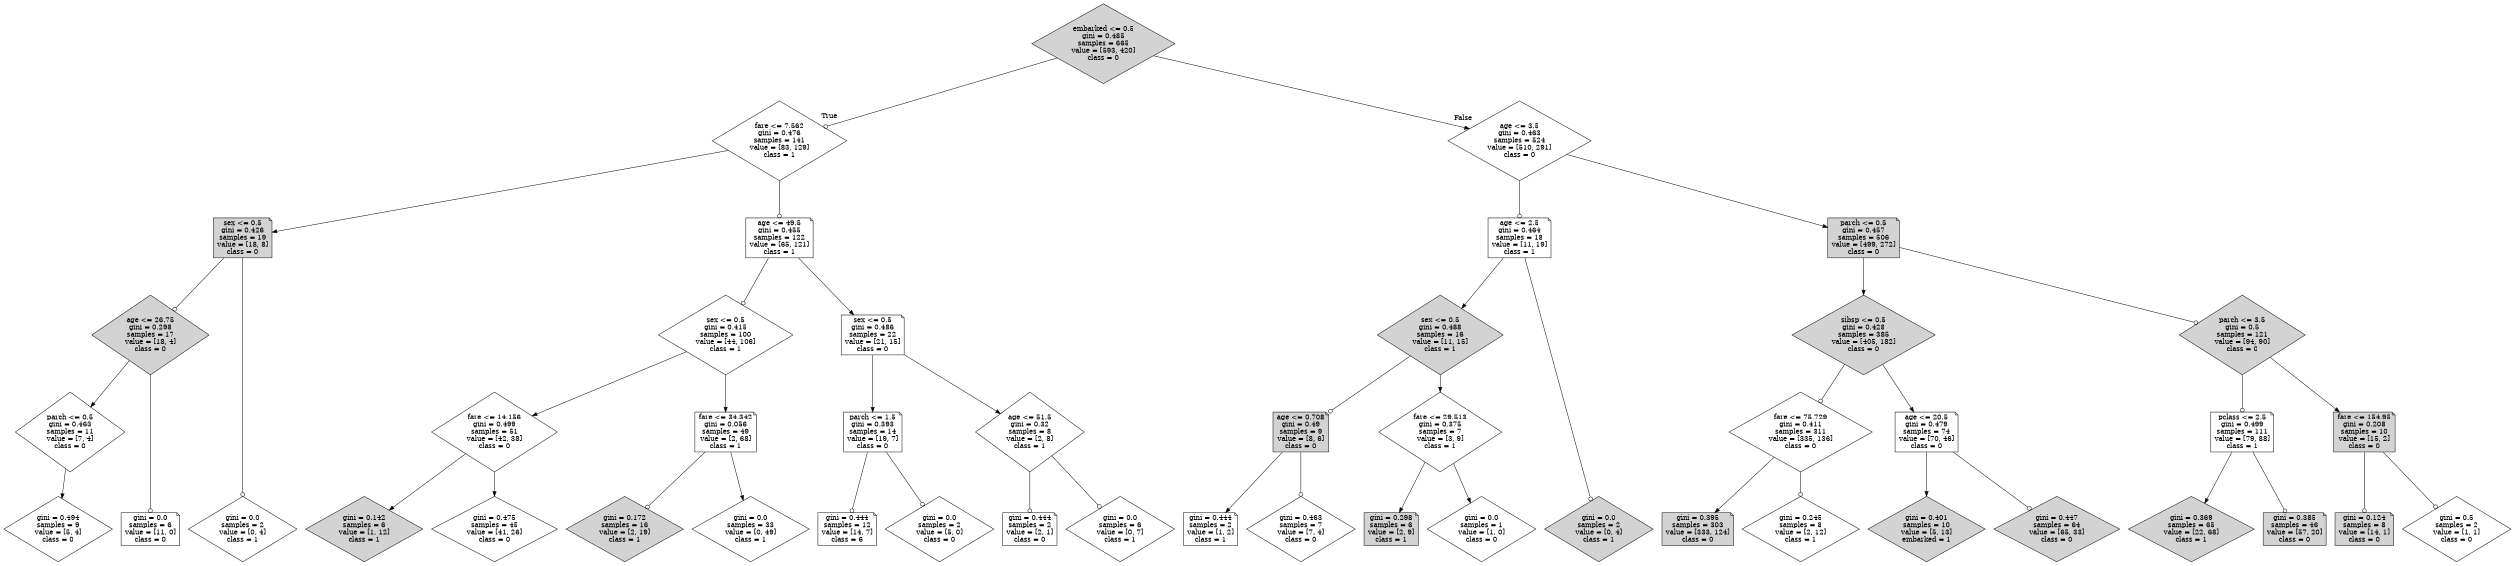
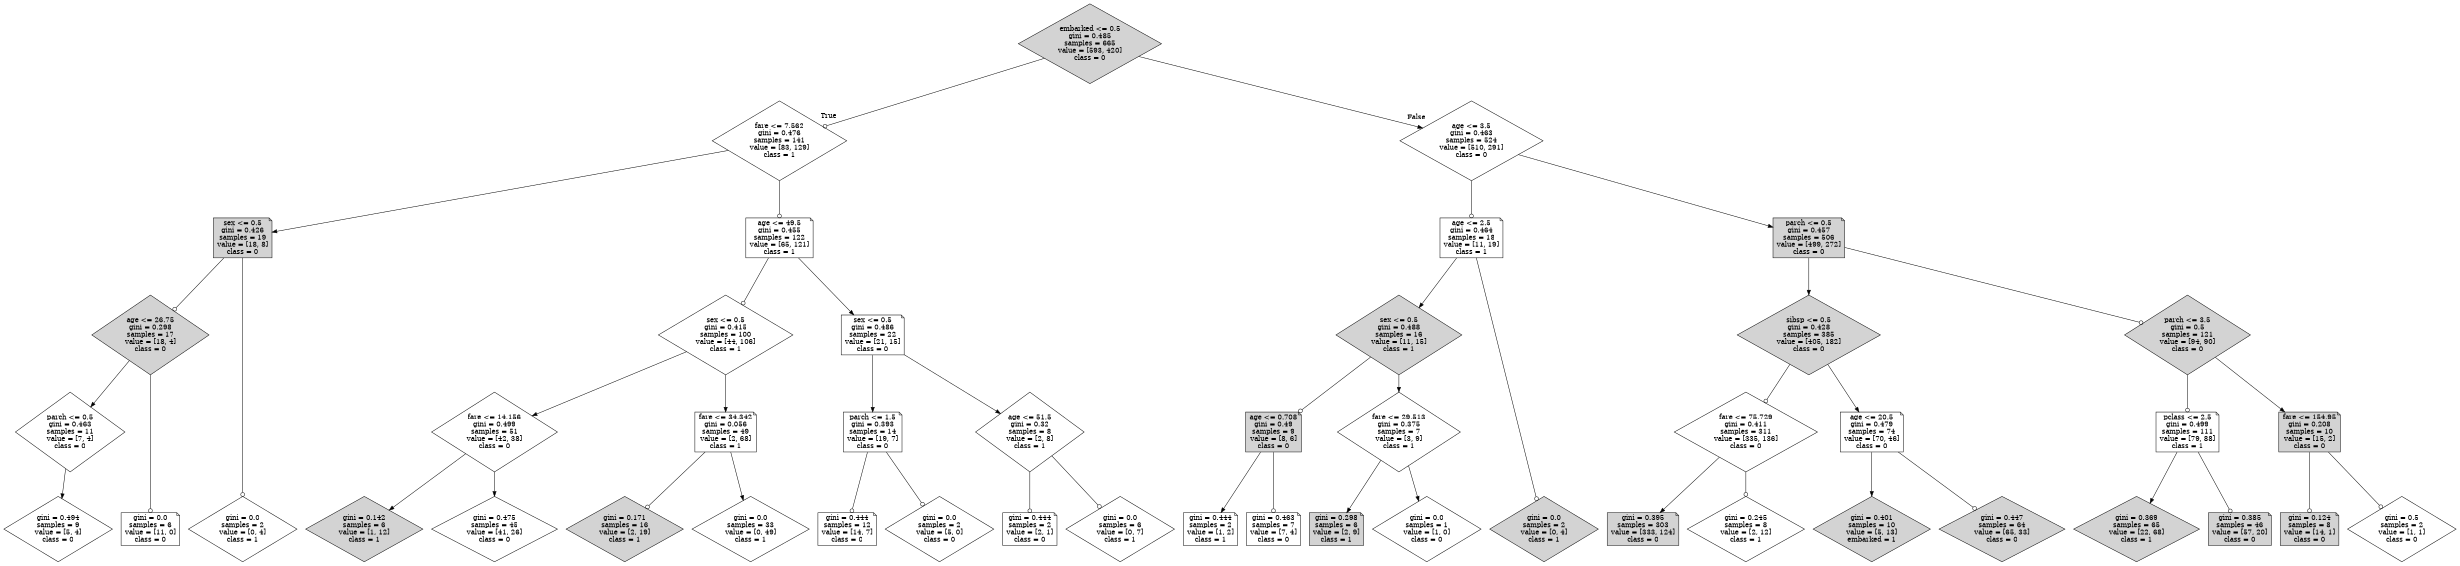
node "gini = 0.172 samples = 16 value = [2, 19] class = 1": label "gini = 0.172 samples = 16 value = [2, 19] class = 1" -> "gini = 0.171 samples = 16 value = [2, 19] class = 1"
node "gini = 0.444 samples = 12 value = [14, 7] class = 6": label "gini = 0.444 samples = 12 value = [14, 7] class = 6" -> "gini = 0.444 samples = 12 value = [14, 7] class = 0"
node "gini = 0.463 samples = 7 value = [7, 4] class = 0": shape diamond -> note
